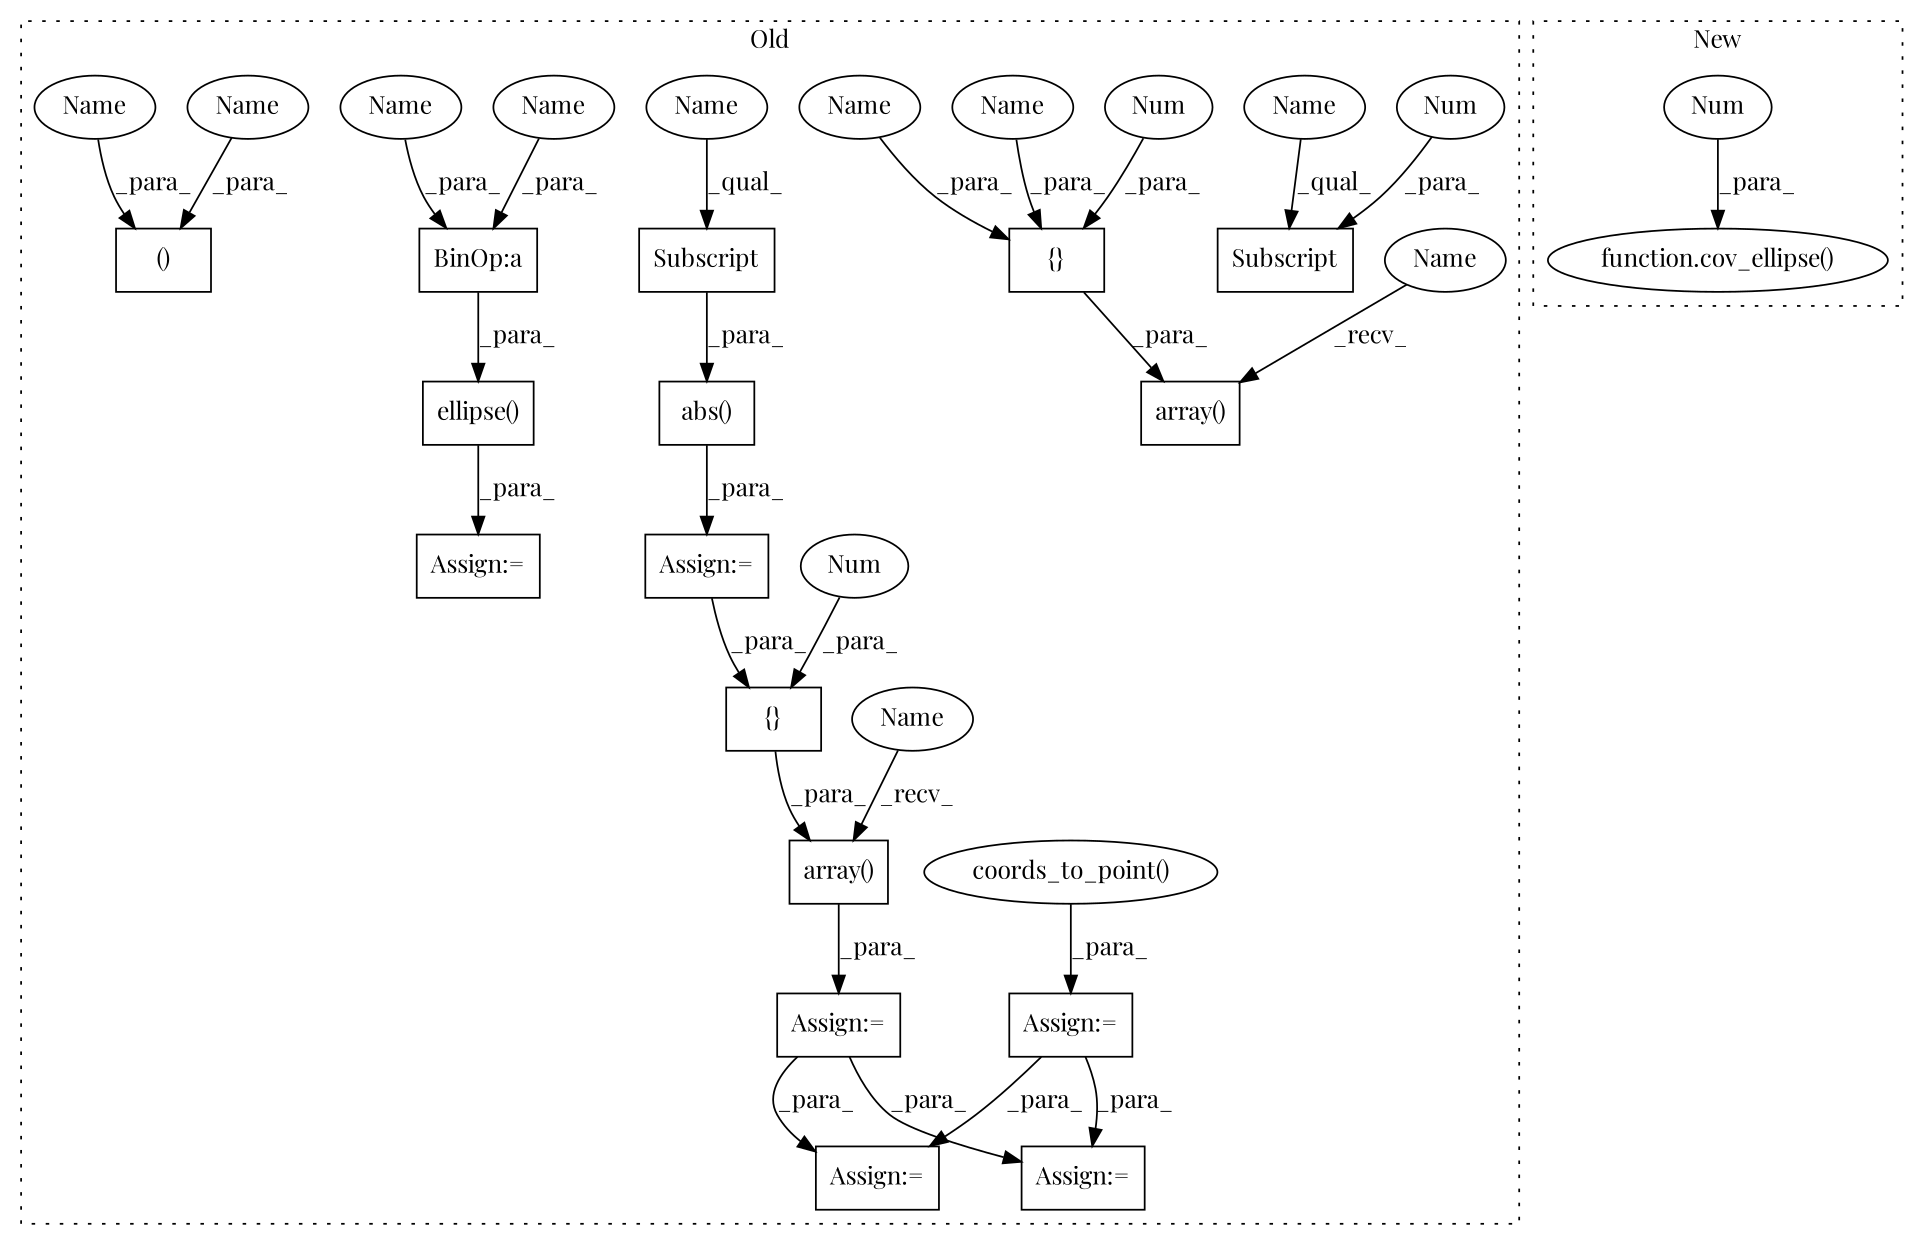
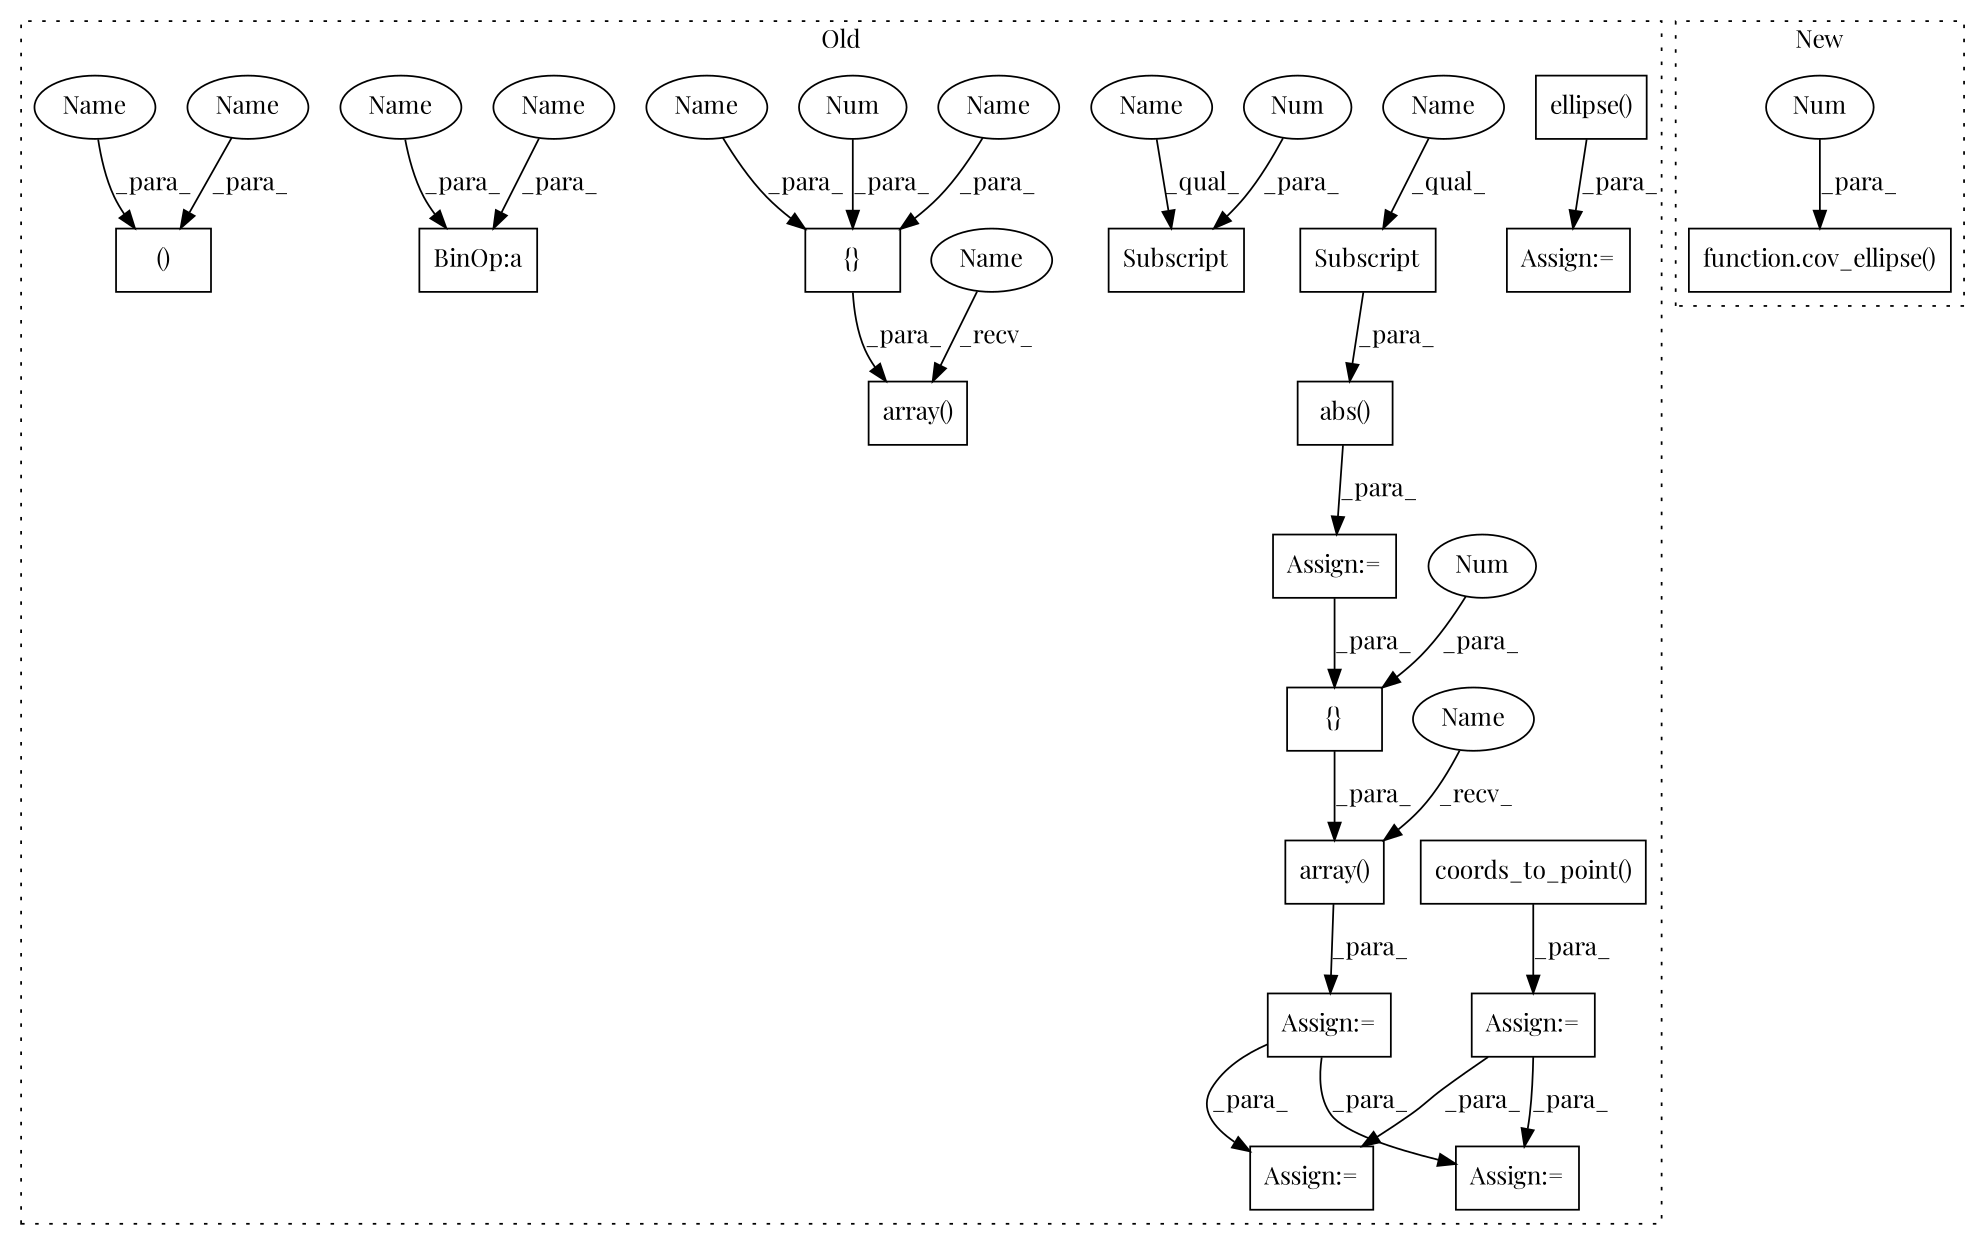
node "function.cov_ellipse()": shape ellipse -> box
edge "BinOp:a" -> "ellipse()": removed, label "_para_"
node "coords_to_point()": shape ellipse -> box
